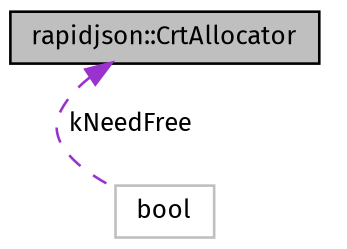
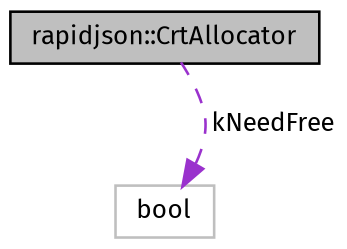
edge "bool" -> "rapidjson::CrtAllocator": reversed
